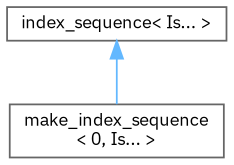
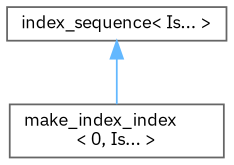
node "make_index_sequence < 0, Is... >": label "make_index_sequence < 0, Is... >" -> "make_index_index < 0, Is... >"
